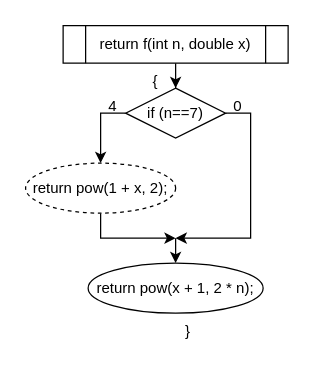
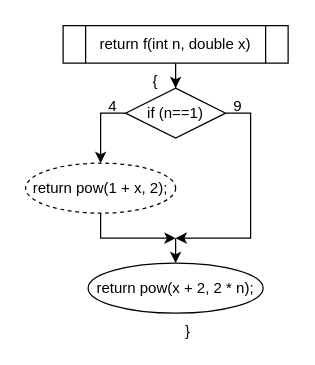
node "0": label "0" -> "9"
node "if (n==7)": label "if (n==7)" -> "if (n==1)"
node "return pow(x + 1, 2 * n);": label "return pow(x + 1, 2 * n);" -> "return pow(x + 2, 2 * n);"
